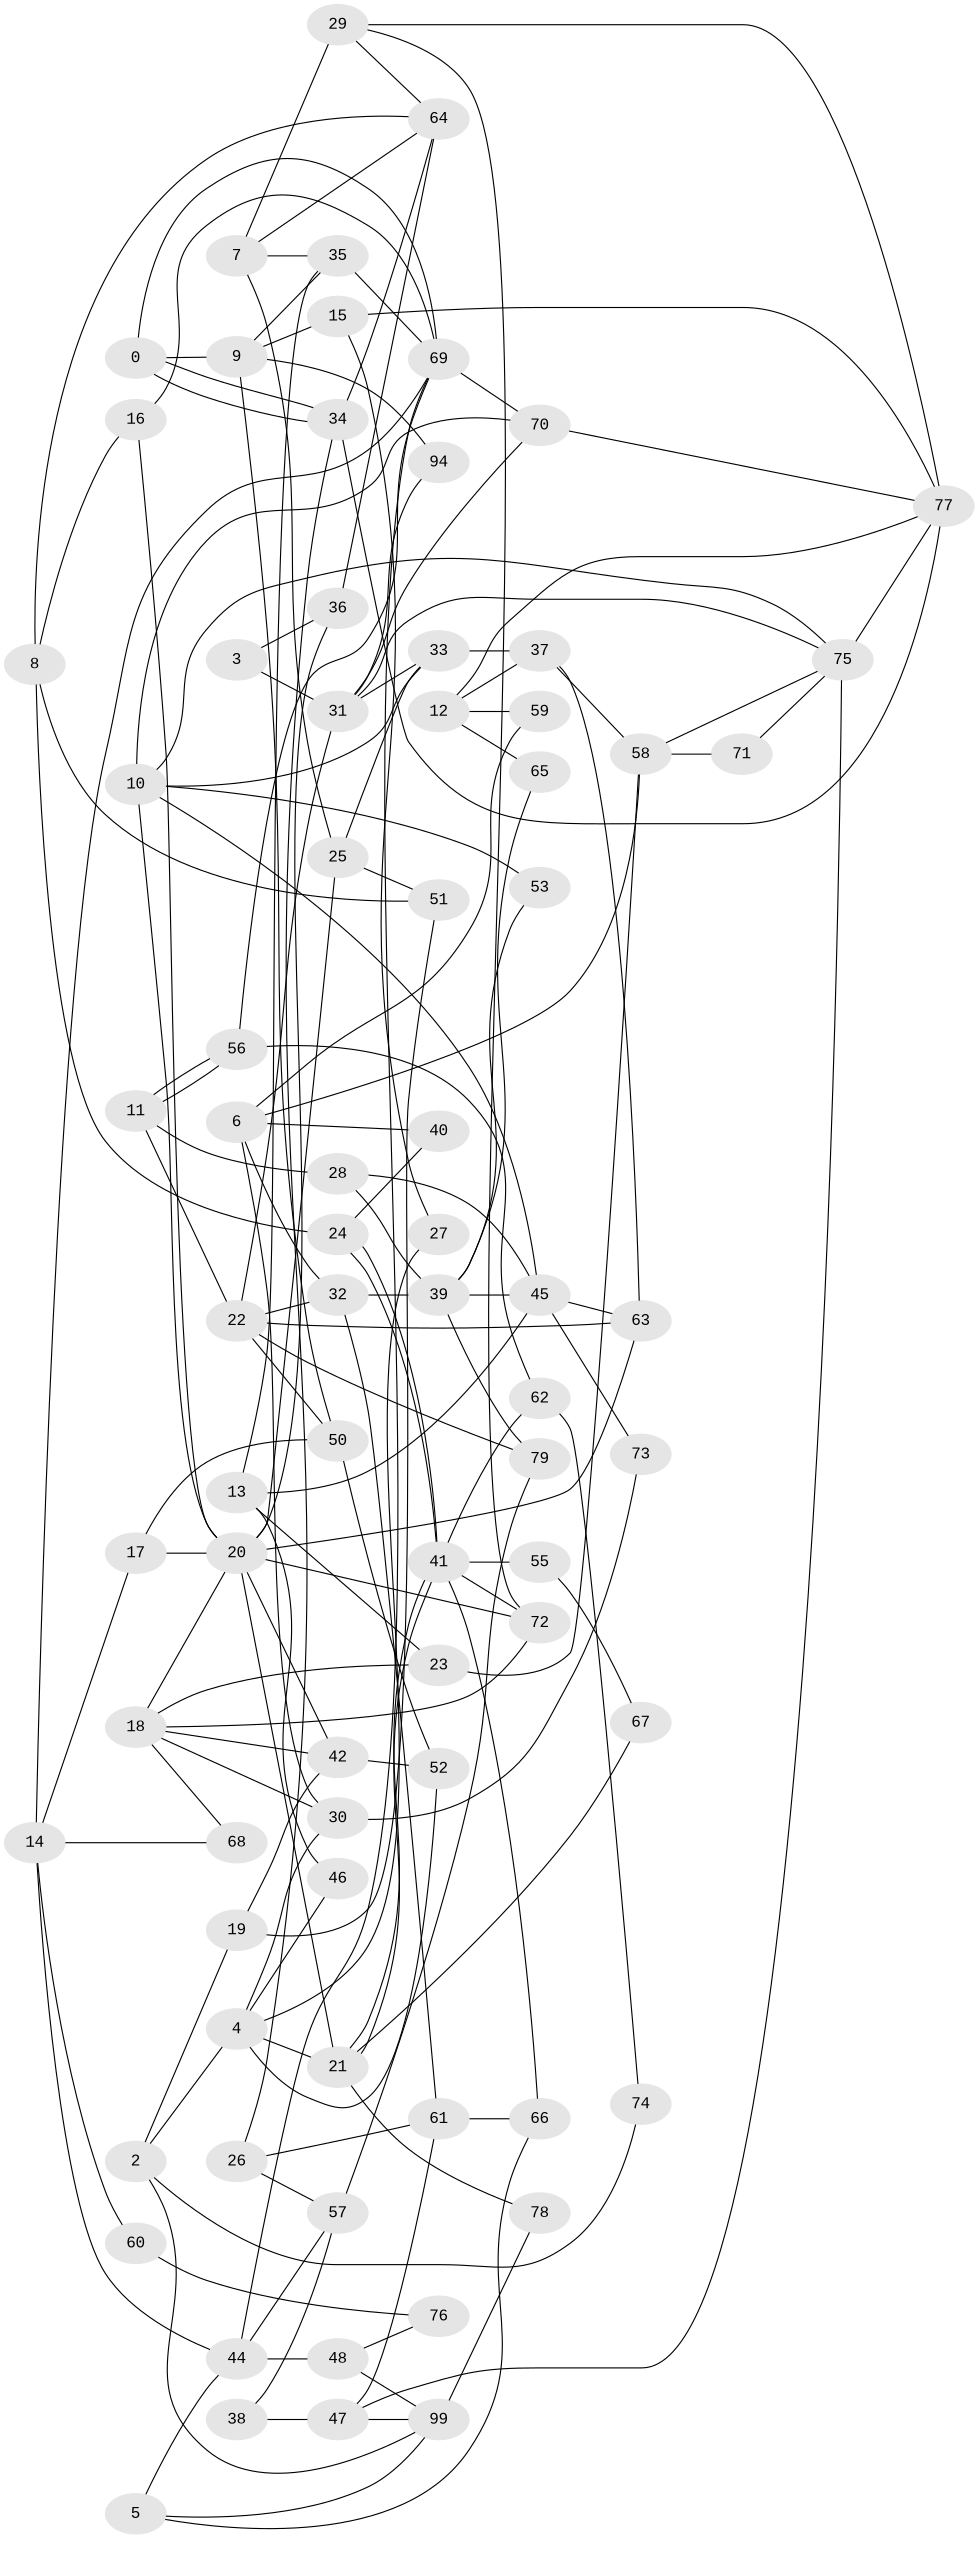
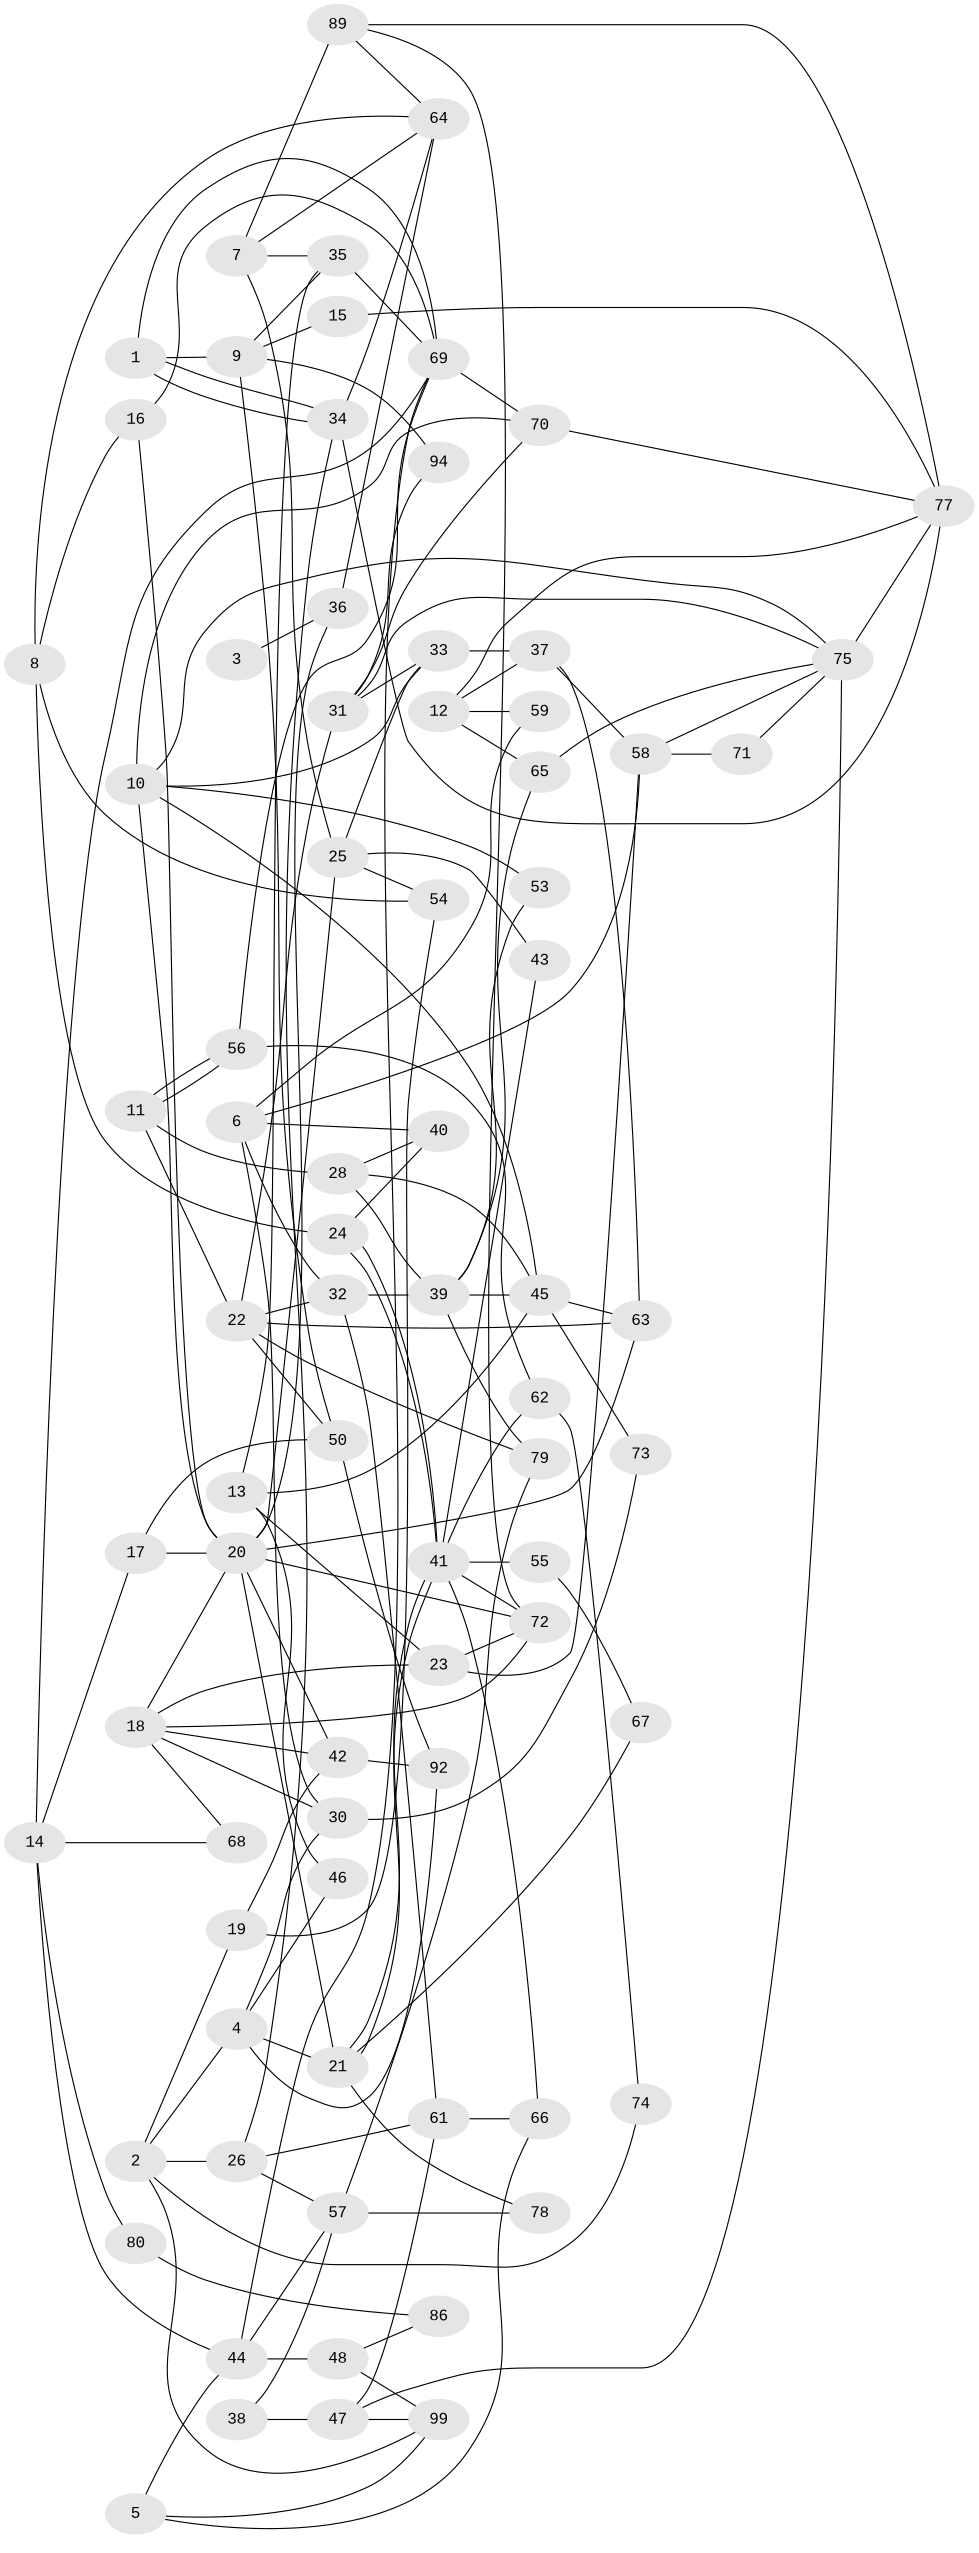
node "29": label "29" -> "89"
node "0": label "0" -> "1"
edge "3" -- "31": removed
edge "75" -- "65": added
node "51": label "51" -> "54"
node "43": added
edge "40" -- "28": added
node "27": removed
edge "72" -- "23": added
node "52": label "52" -> "92"
edge "2" -- "26": added
node "60": label "60" -> "80"
node "76": label "76" -> "86"
edge "78" -- "99": now "78" -- "57"
